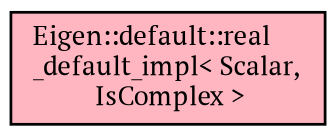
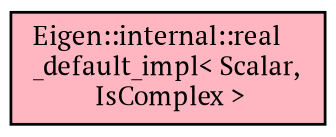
node "Eigen::default::real _default_impl< Scalar, IsComplex >": label "Eigen::default::real _default_impl< Scalar, IsComplex >" -> "Eigen::internal::real _default_impl< Scalar, IsComplex >"
